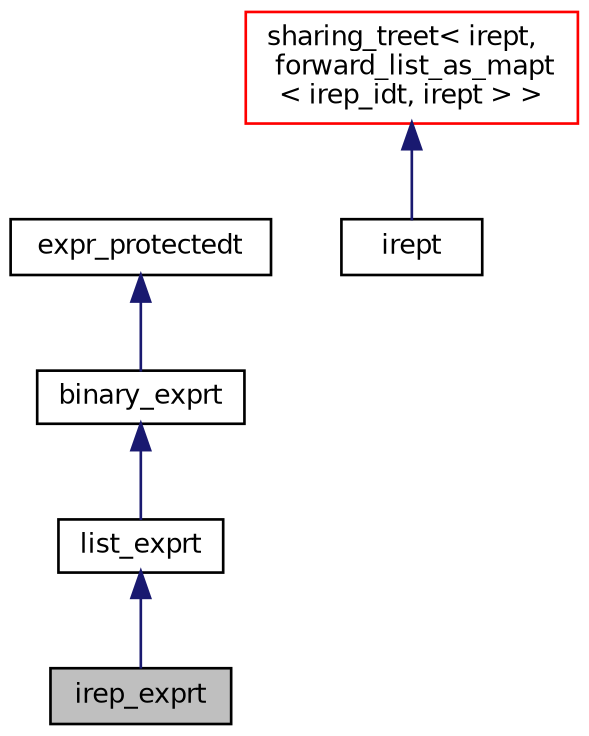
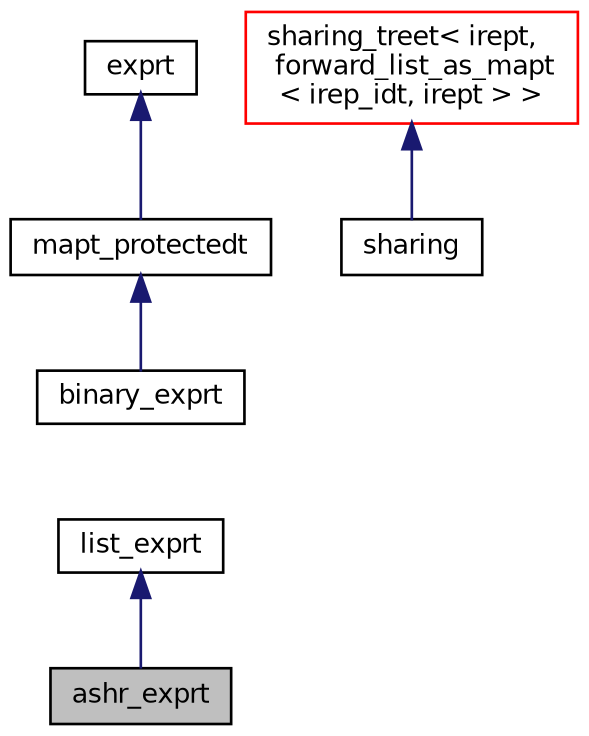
node "exprt": added
node "expr_protectedt": label "expr_protectedt" -> "mapt_protectedt"
node "irept": label "irept" -> "sharing"
edge "list_exprt" -> "binary_exprt": removed
node "irep_exprt": label "irep_exprt" -> "ashr_exprt"
